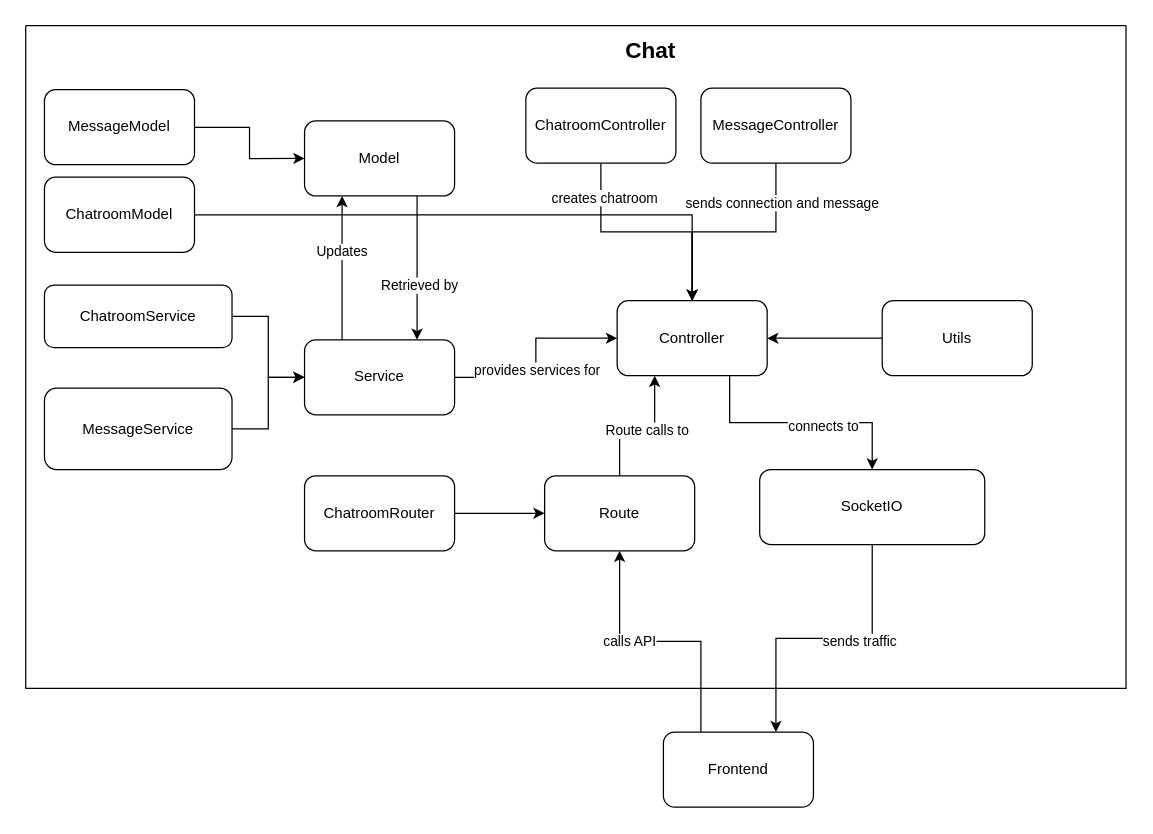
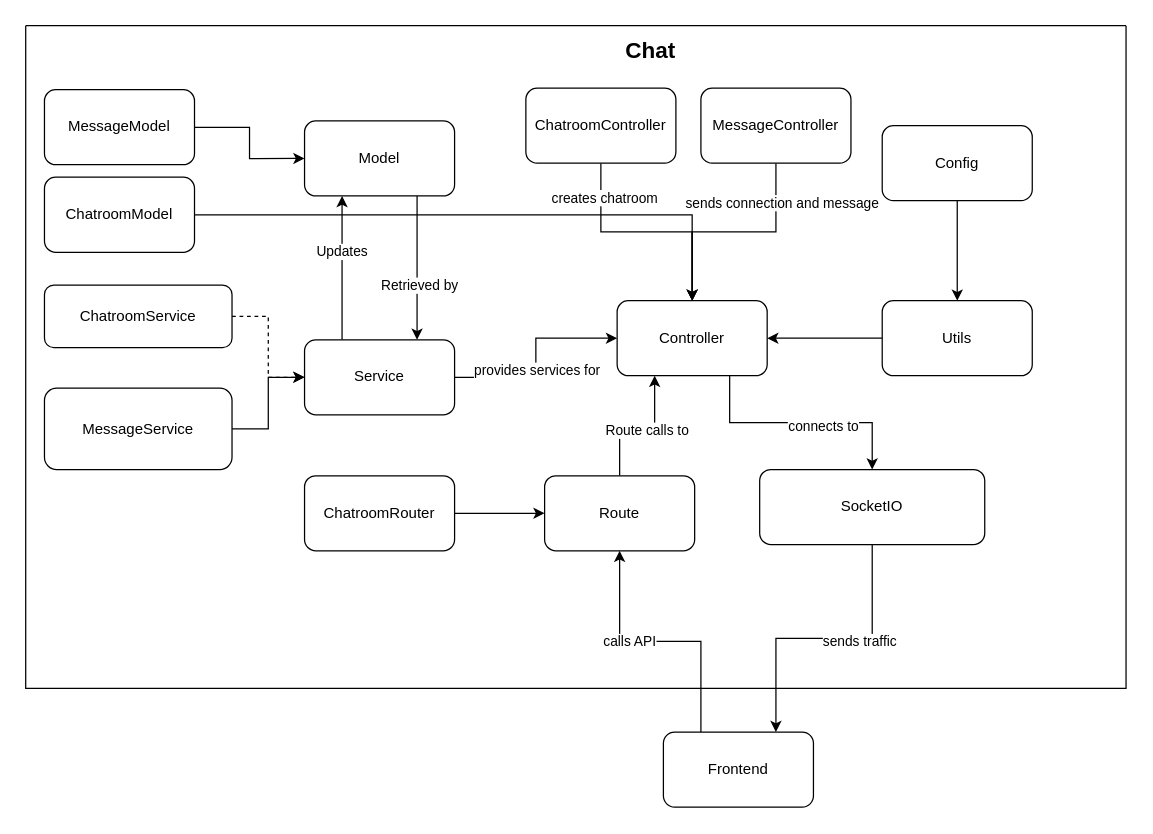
node "Config": added
edge "Config" -> "Utils": added
edge "ChatroomService" -> "Service": style solid -> dashed
